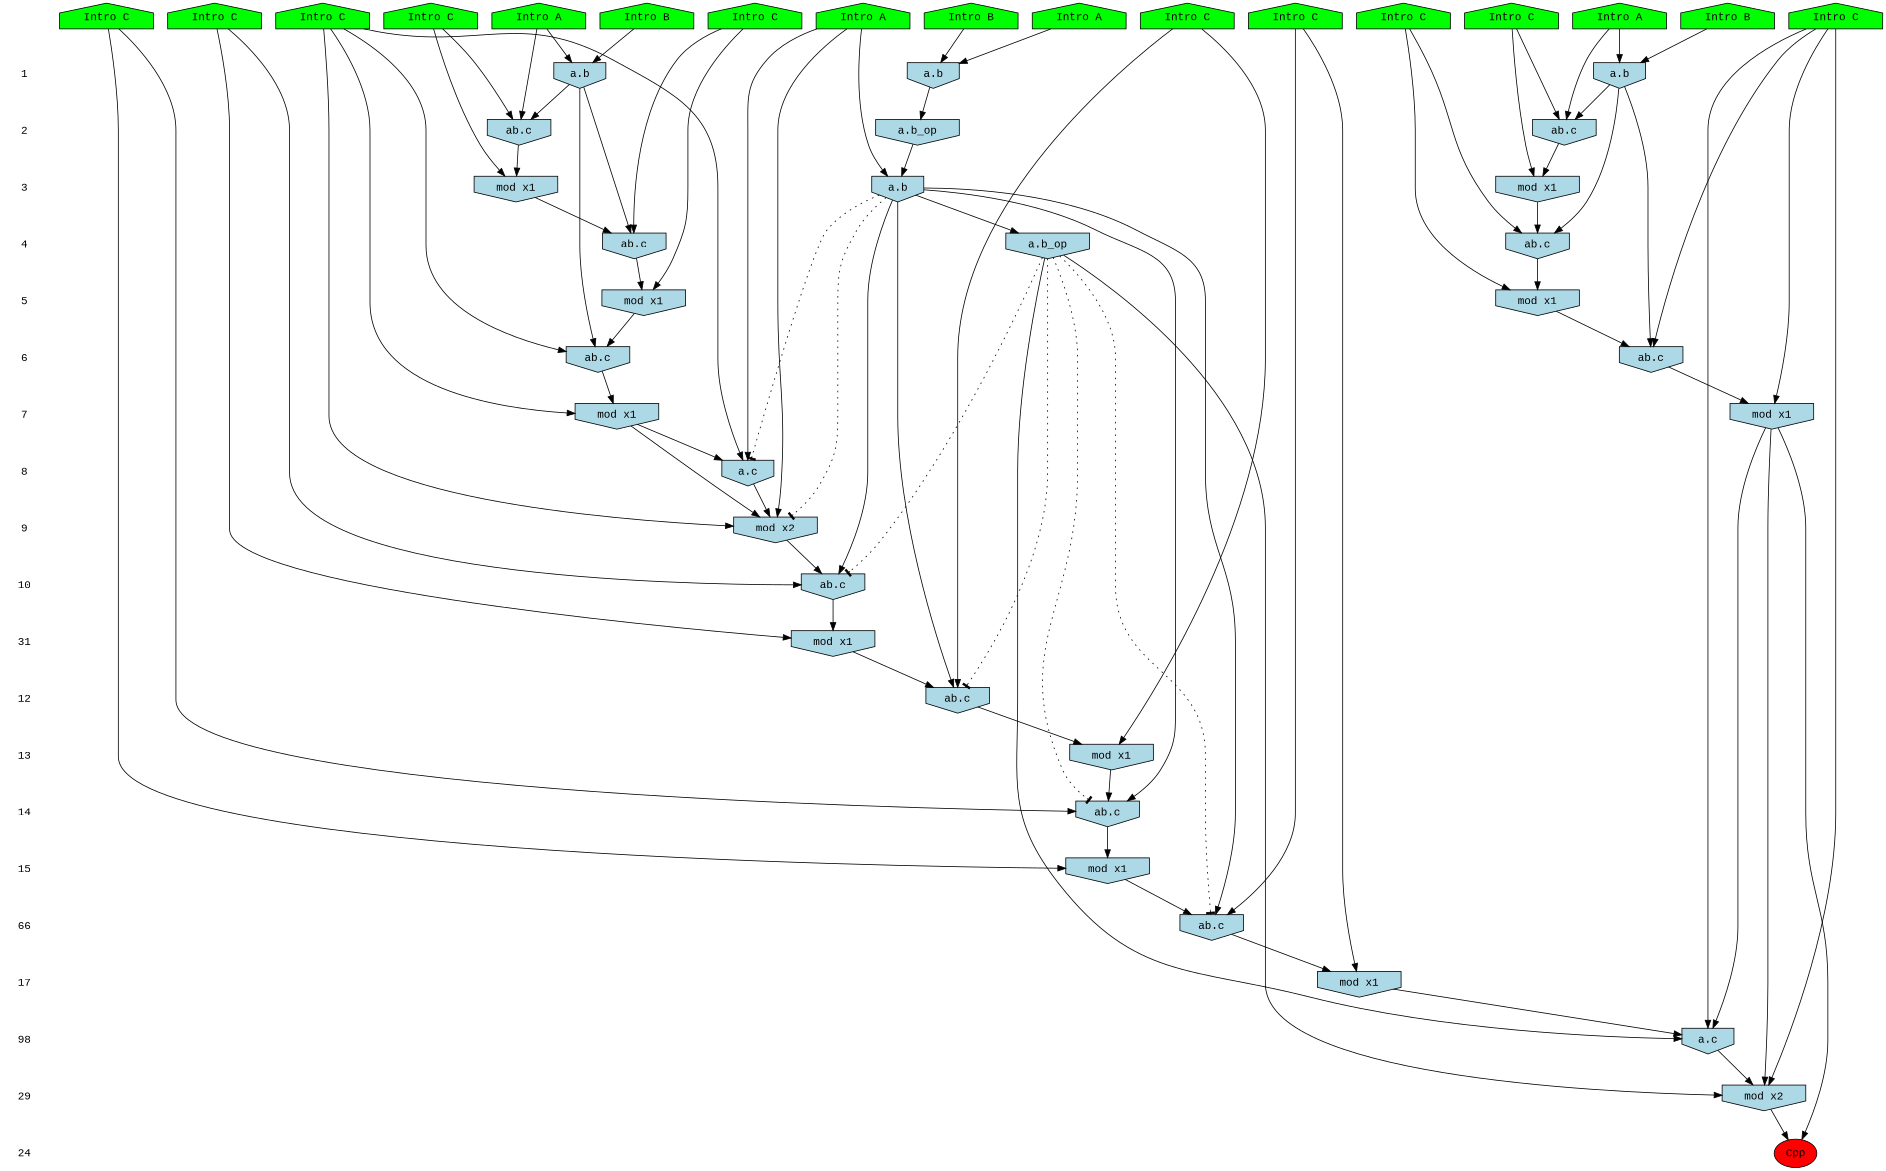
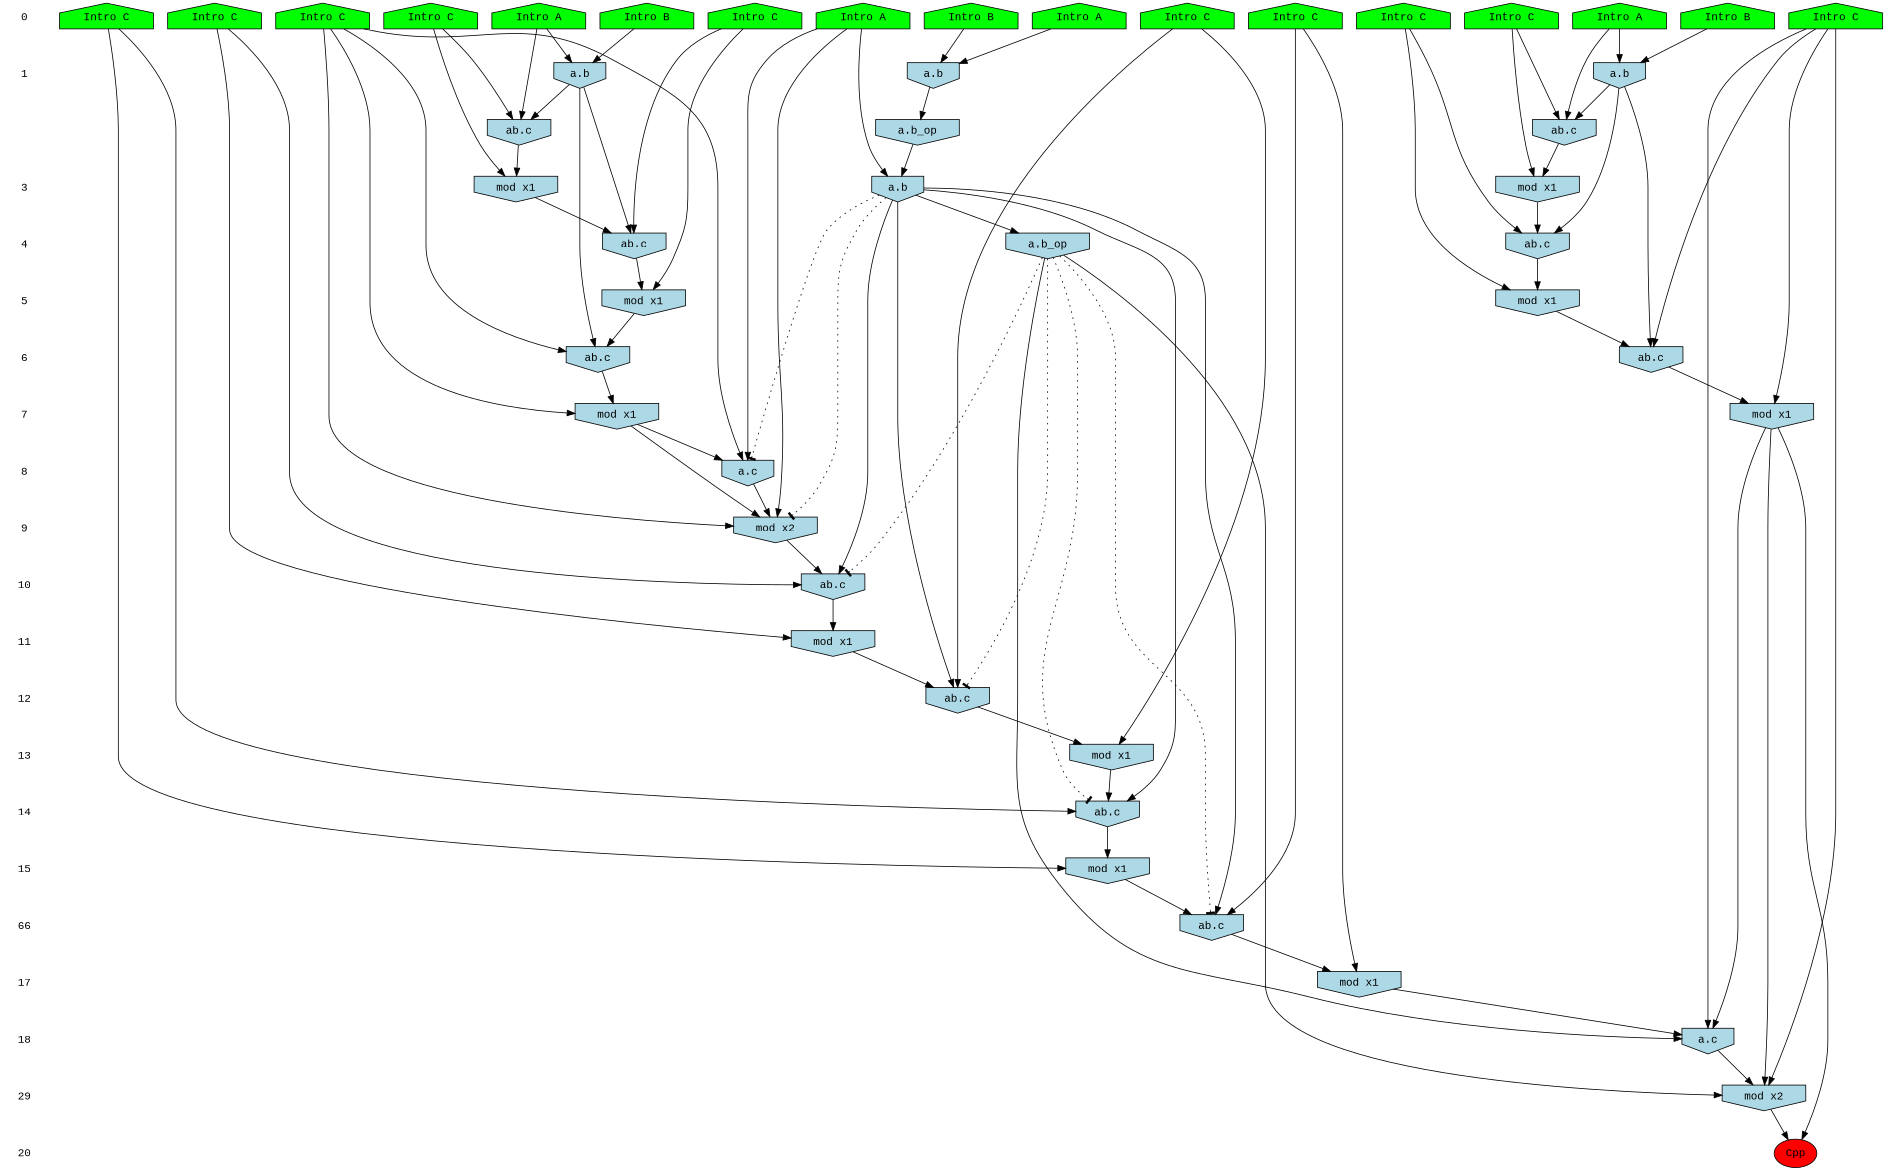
node "0": added
node "2": removed
node "31": label "31" -> "11"
node "98": label "98" -> "18"
node "24": label "24" -> "20"
